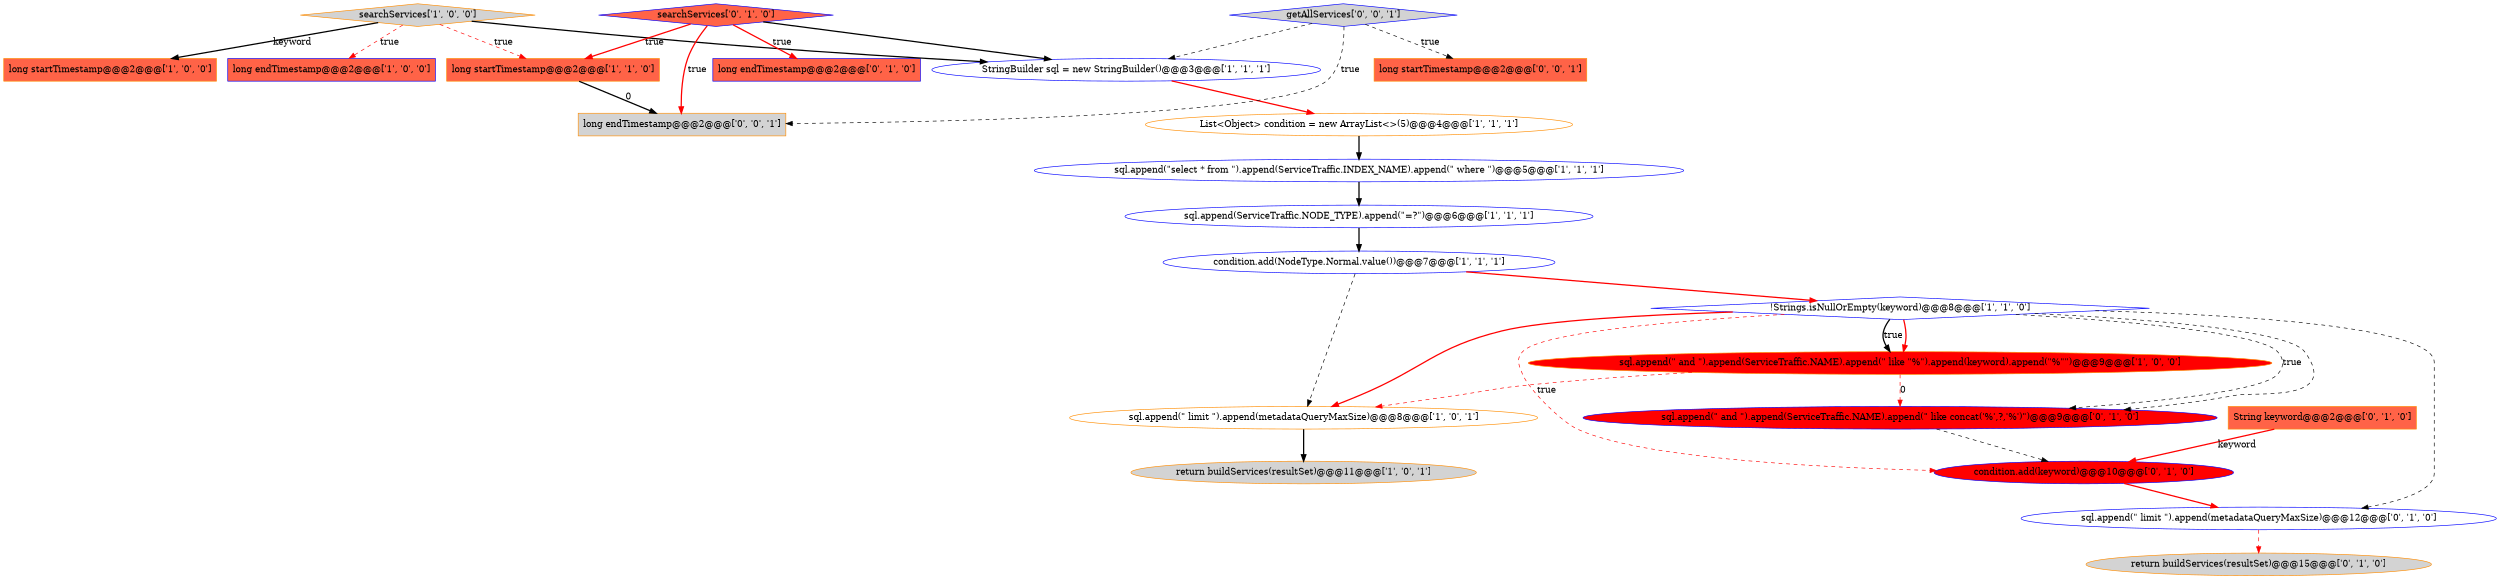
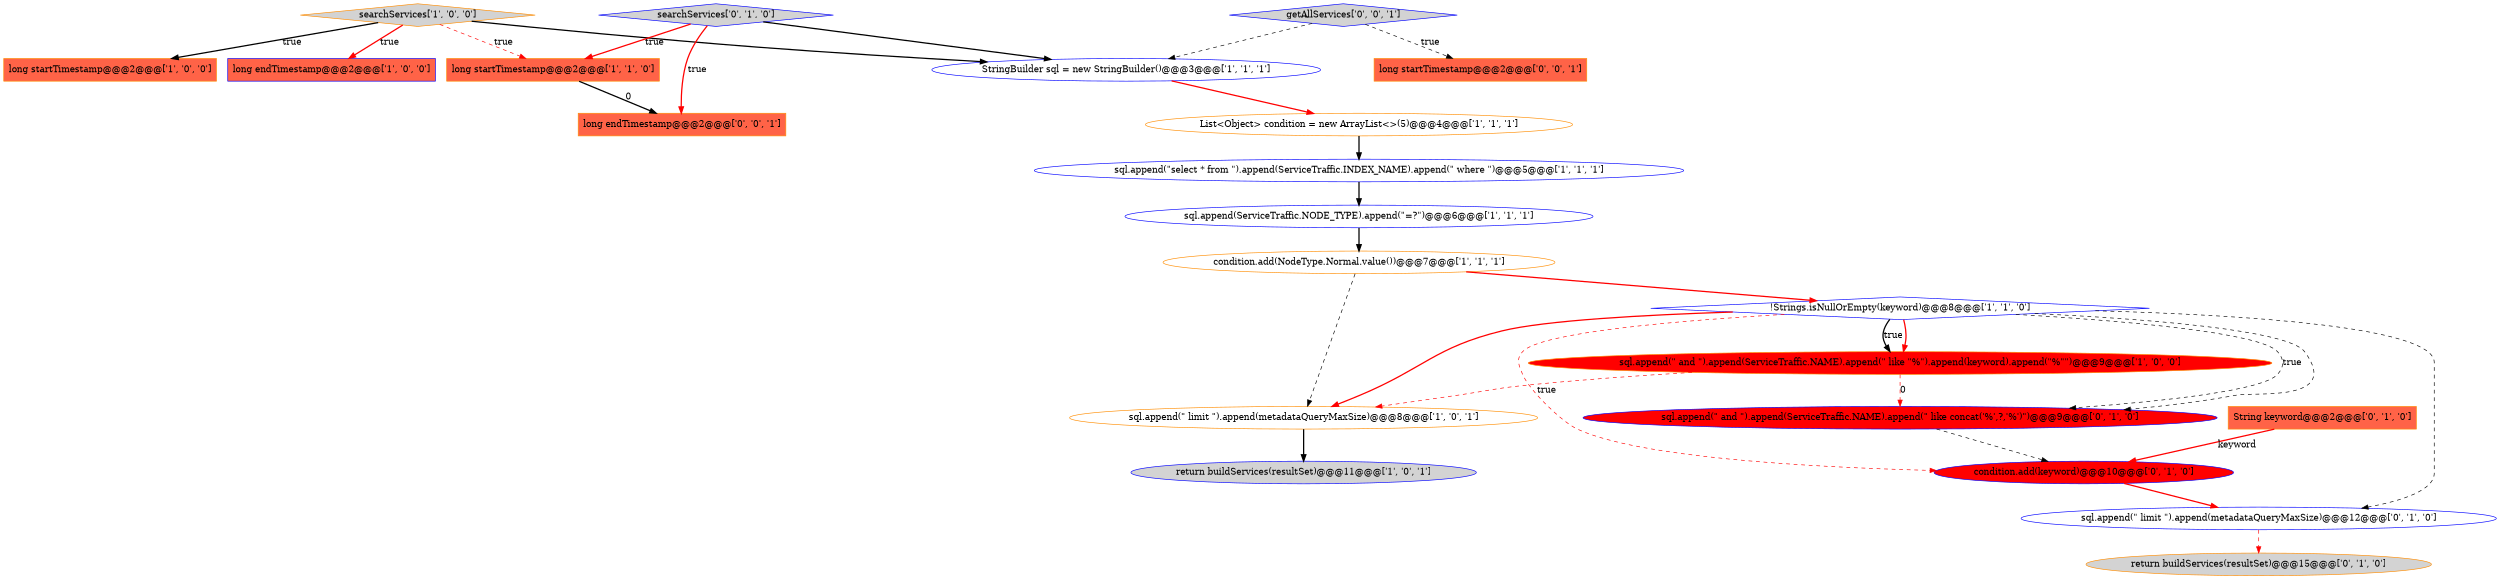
node "searchServices['0', '1', '0']": fillcolor tomato -> lightgray
edge "searchServices['1', '0', '0']" -> "long endTimestamp@@@2@@@['1', '0', '0']": style dashed -> bold
edge "searchServices['1', '0', '0']" -> "long startTimestamp@@@2@@@['1', '0', '0']": label "keyword" -> "true"
node "long endTimestamp@@@2@@@['0', '1', '0']": removed
edge "getAllServices['0', '0', '1']" -> "long endTimestamp@@@2@@@['0', '0', '1']": removed, label "true"
node "long endTimestamp@@@2@@@['0', '0', '1']": fillcolor lightgray -> tomato
node "condition.add(NodeType.Normal.value())@@@7@@@['1', '1', '1']": color blue -> darkorange
node "return buildServices(resultSet)@@@11@@@['1', '0', '1']": color darkorange -> blue
